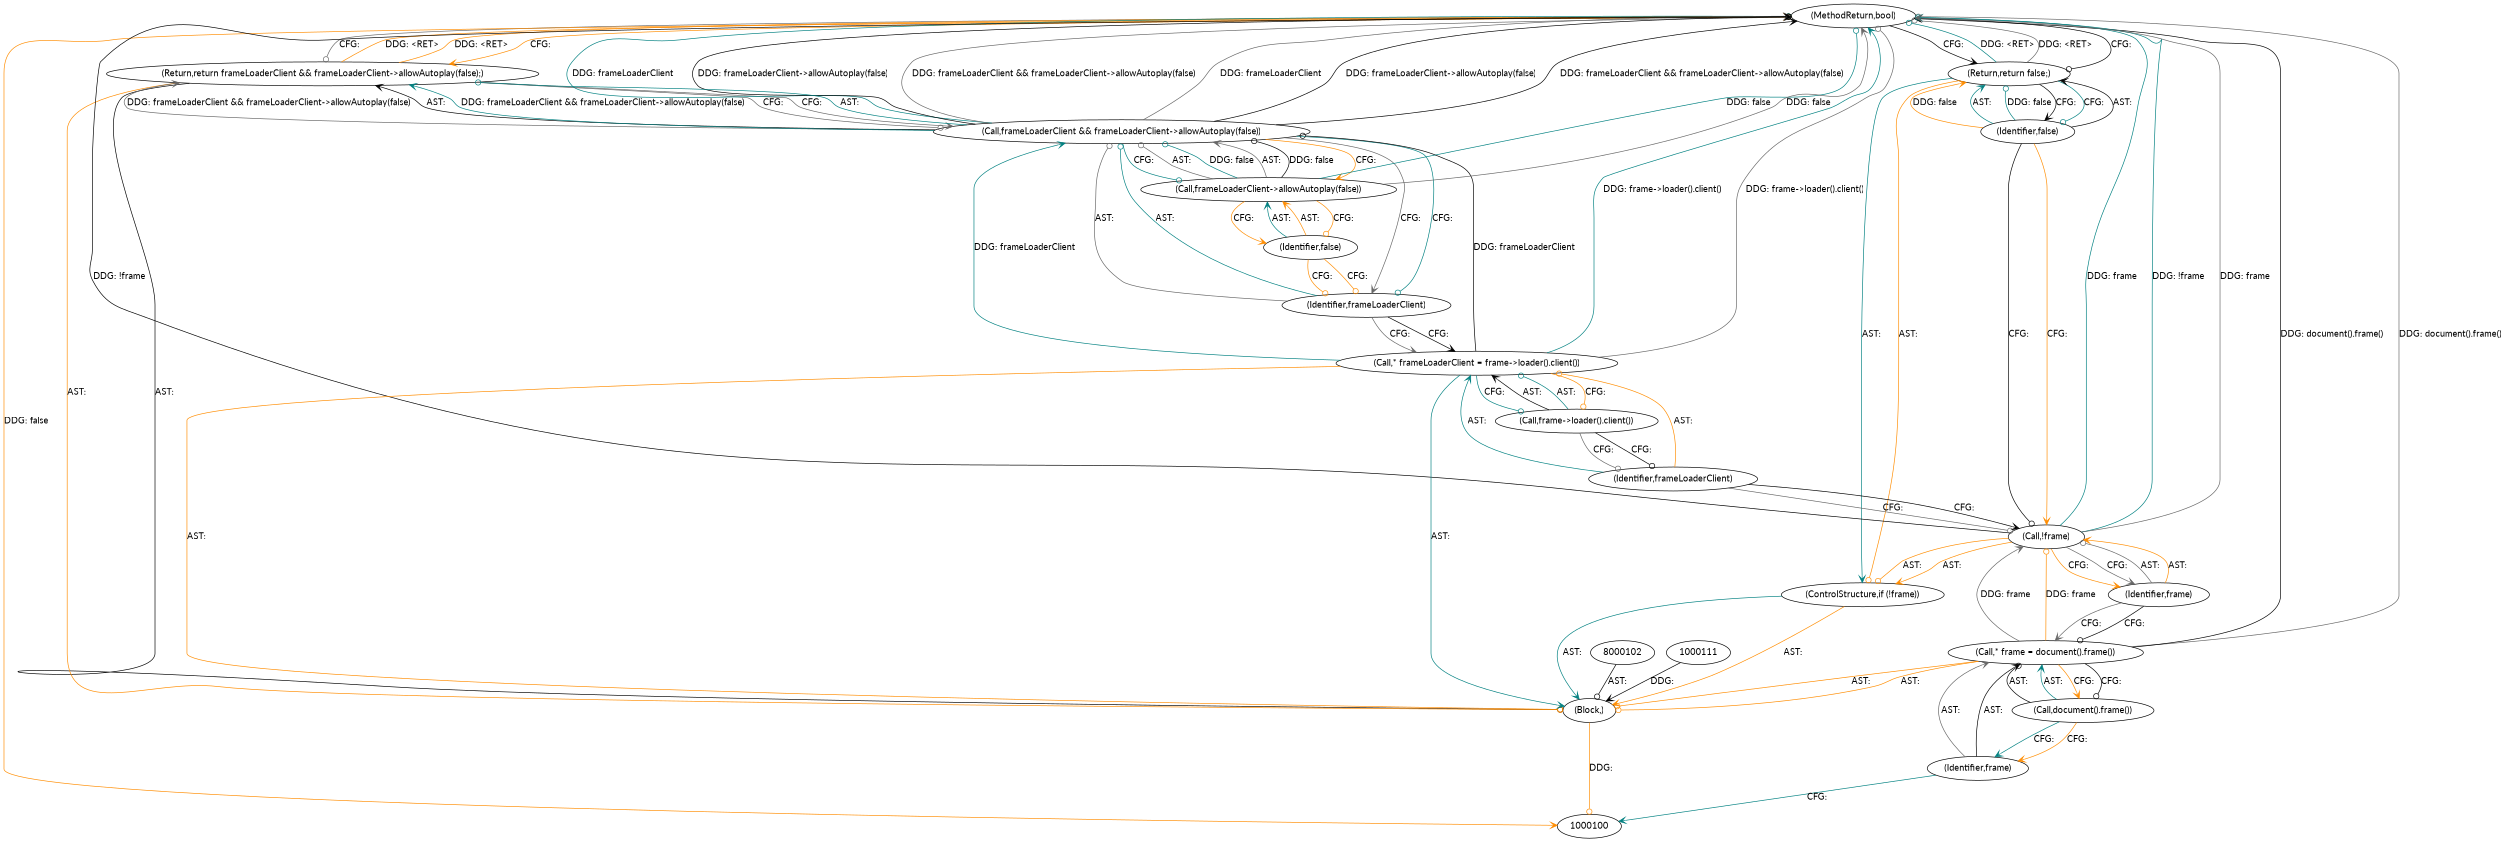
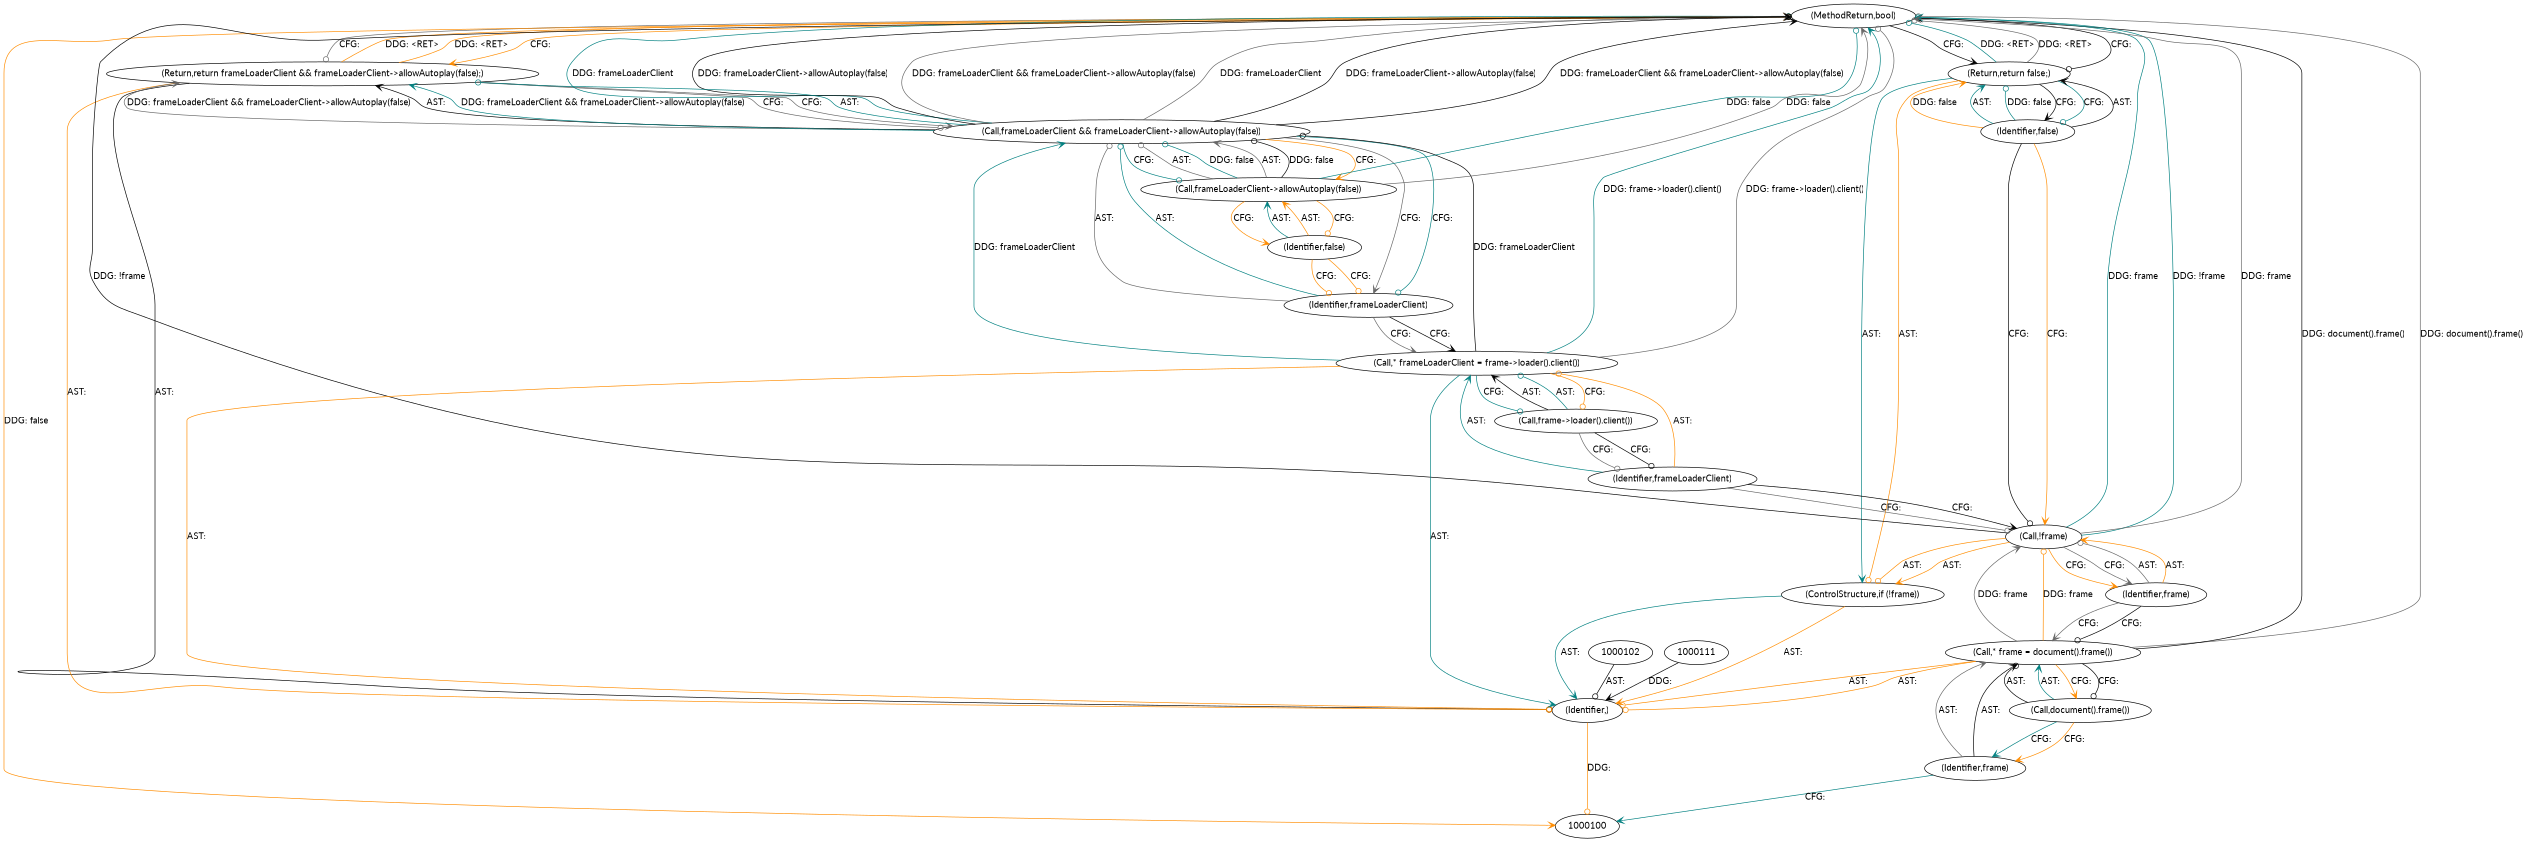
node "8000102": label "8000102" -> "1000102"
node "(Block,)": label "(Block,)" -> "(Identifier,)"
